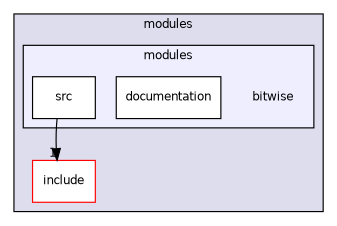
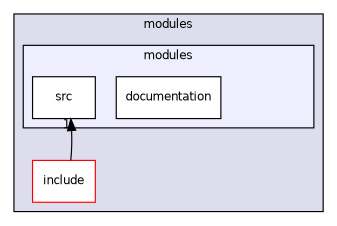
node "bitwise": removed
edge "src" -> "include": reversed
